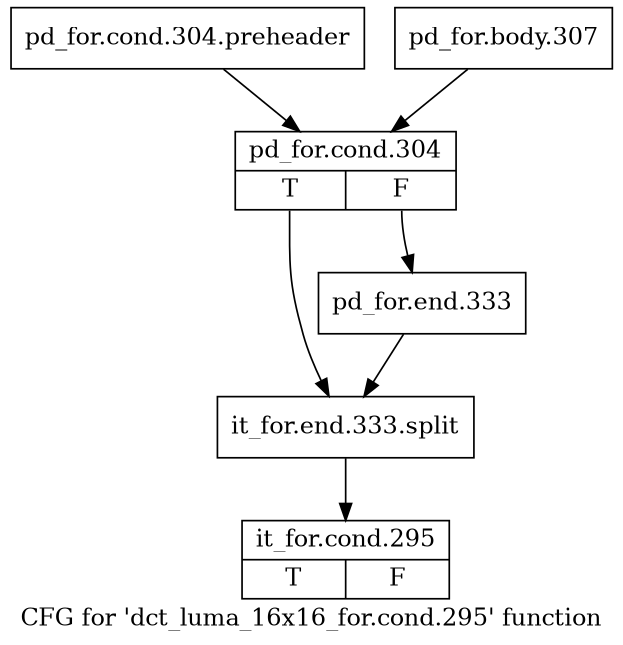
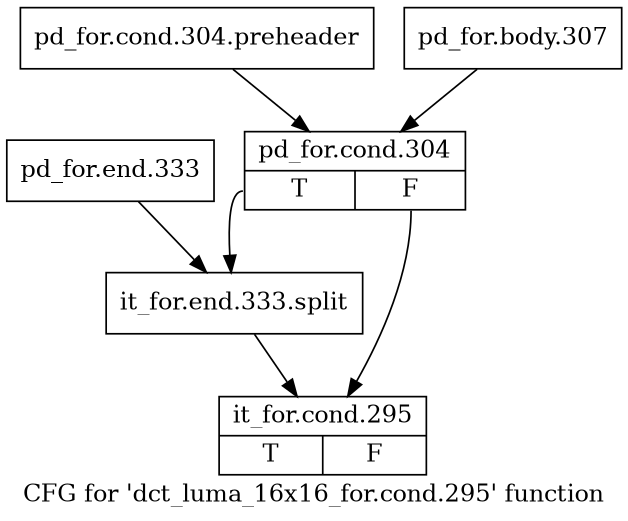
edge "pd_for.cond.304" -> "pd_for.end.333": now "pd_for.cond.304" -> "it_for.cond.295"
